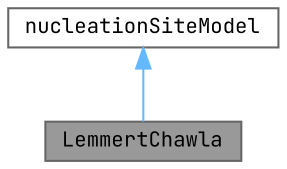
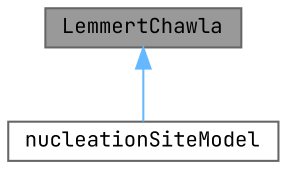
edge "LemmertChawla" -> "nucleationSiteModel": reversed
